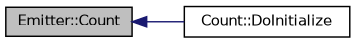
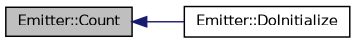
node "Count::DoInitialize": label "Count::DoInitialize" -> "Emitter::DoInitialize"
